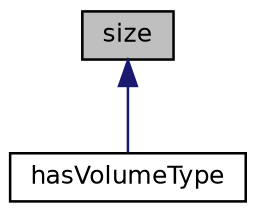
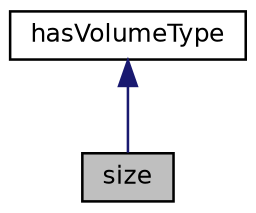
edge "hasVolumeType" -> "size": reversed
